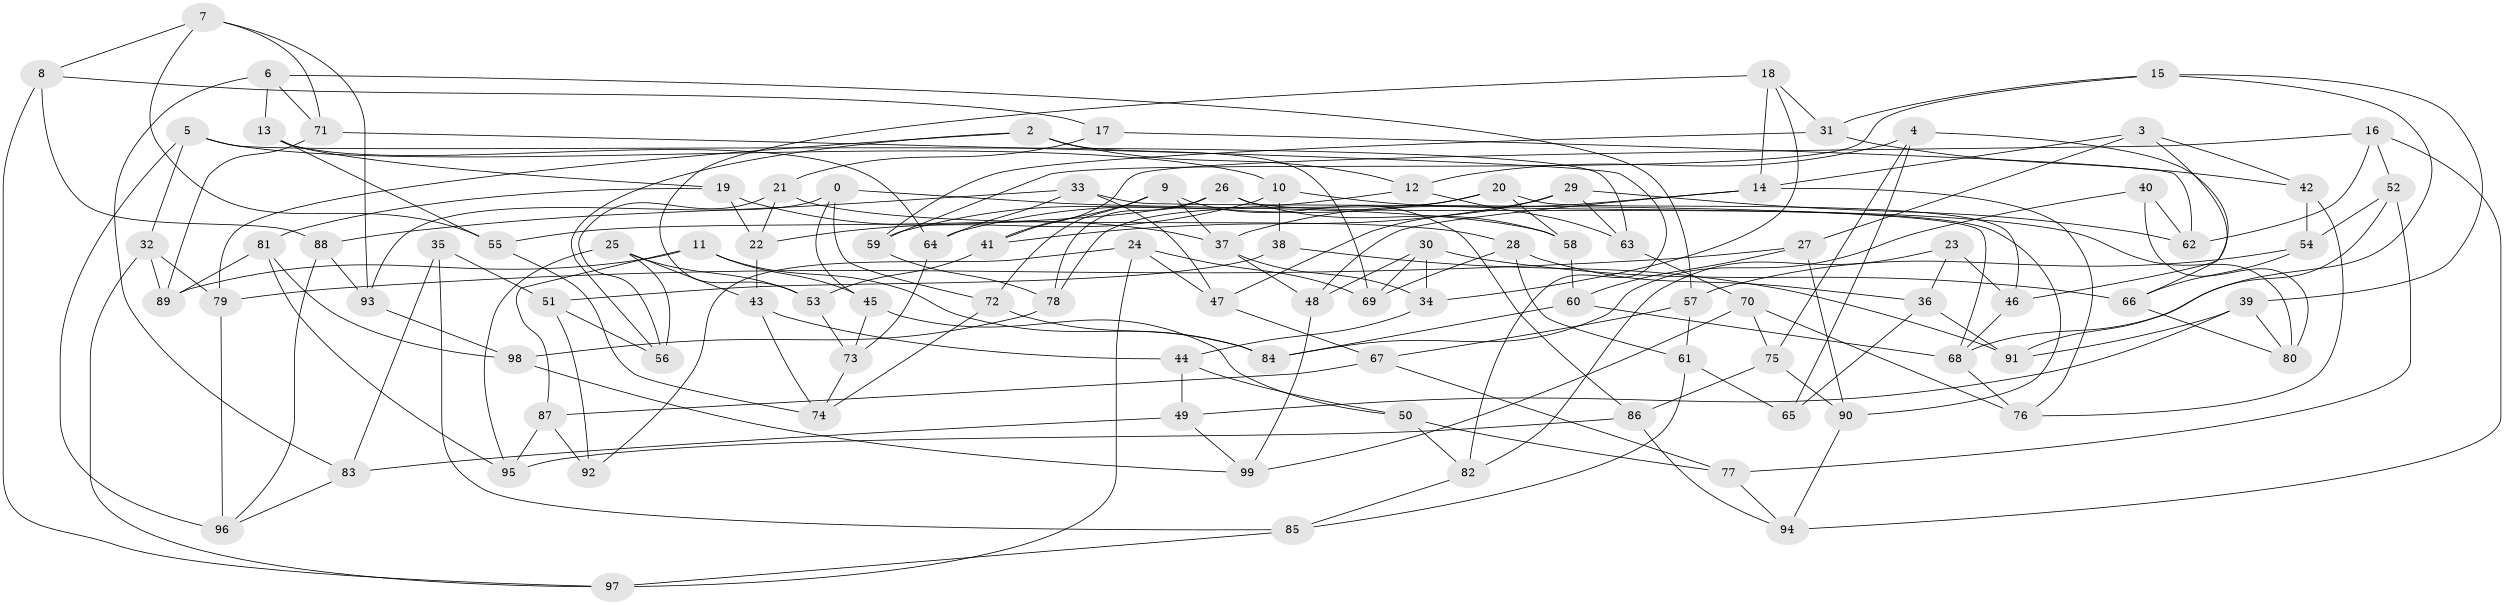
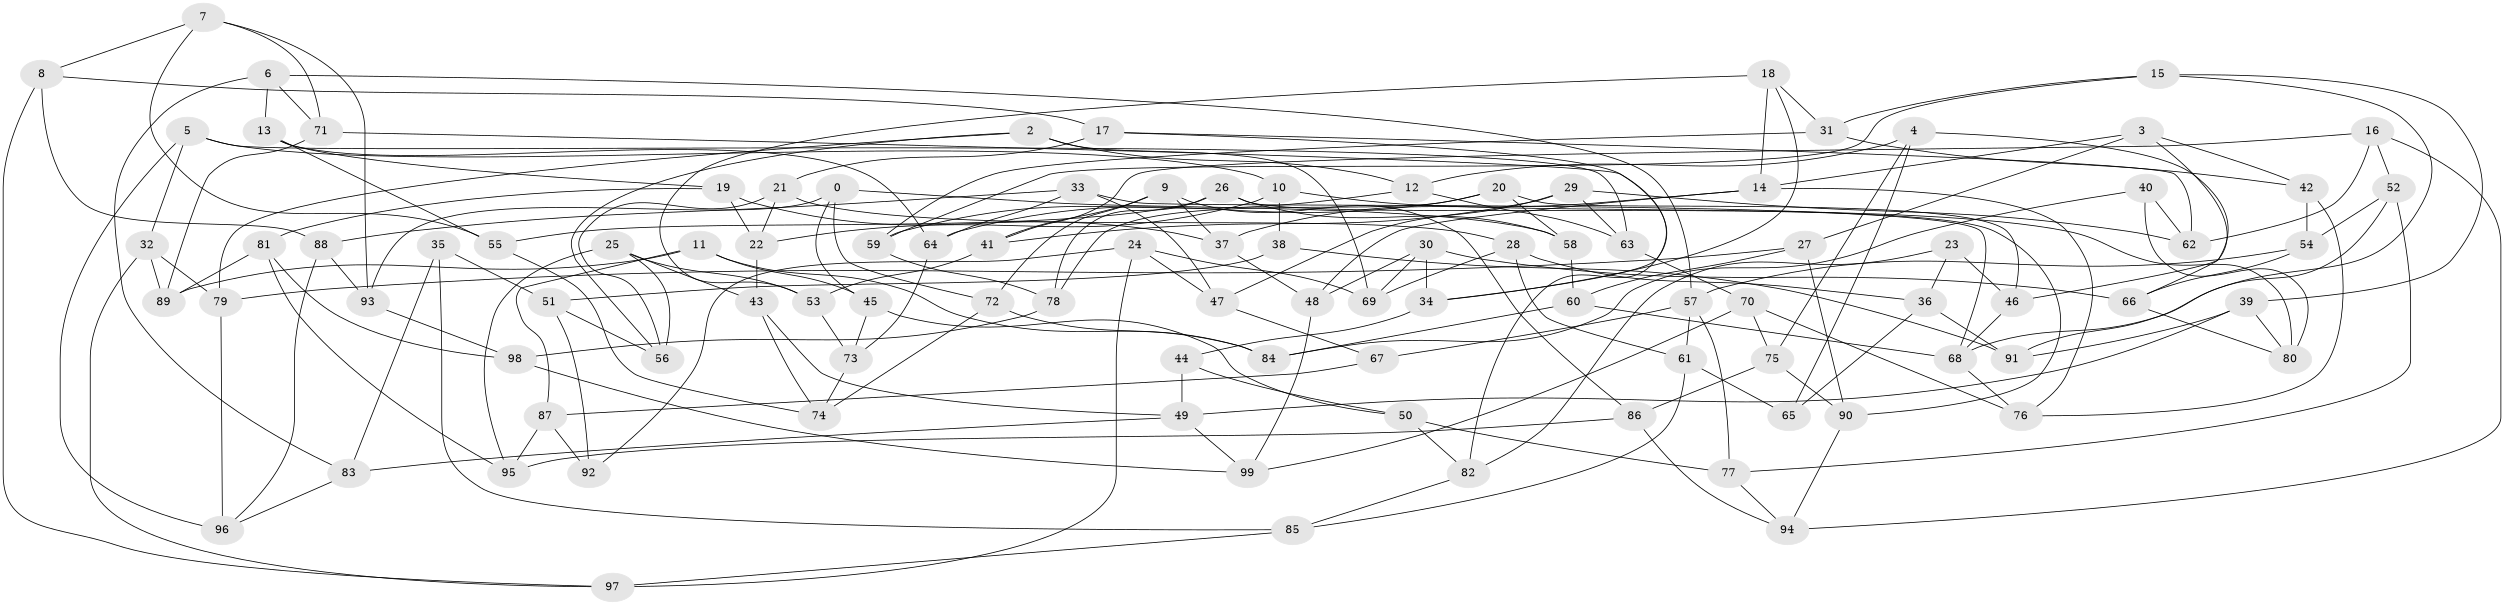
edge "37" -- "34": now "17" -- "34"
edge "43" -- "44": now "43" -- "49"
edge "67" -- "77": now "57" -- "77"
